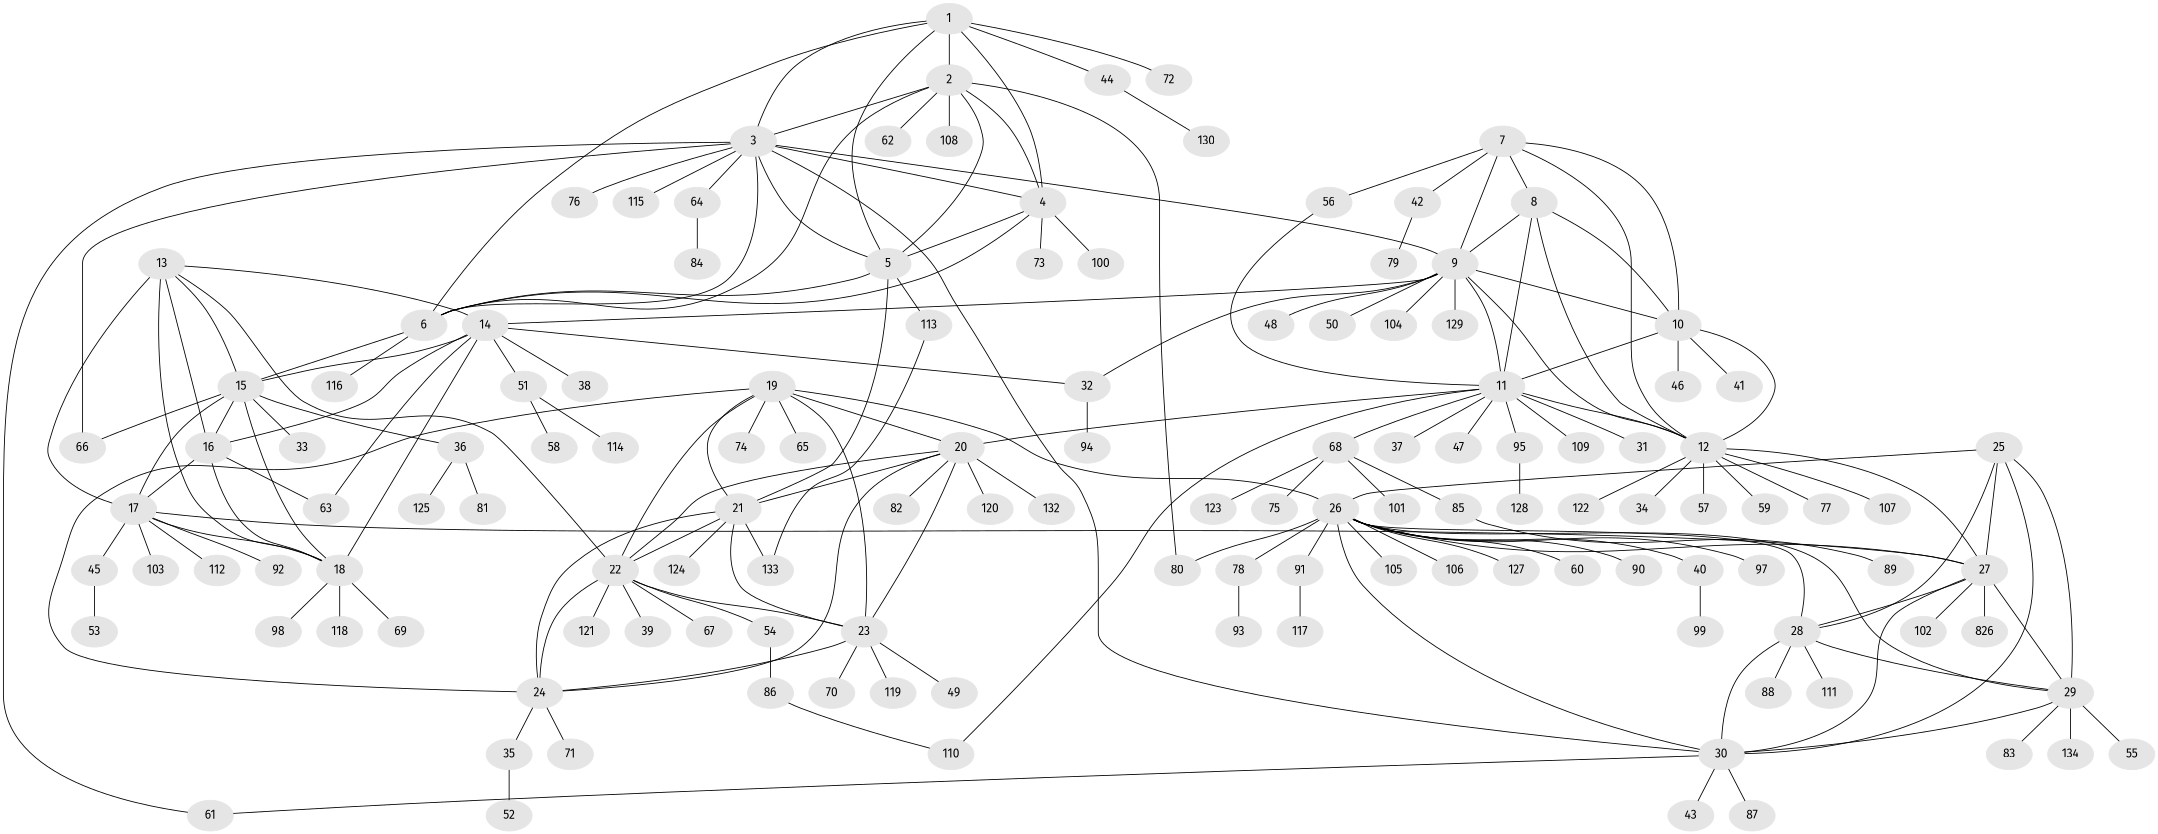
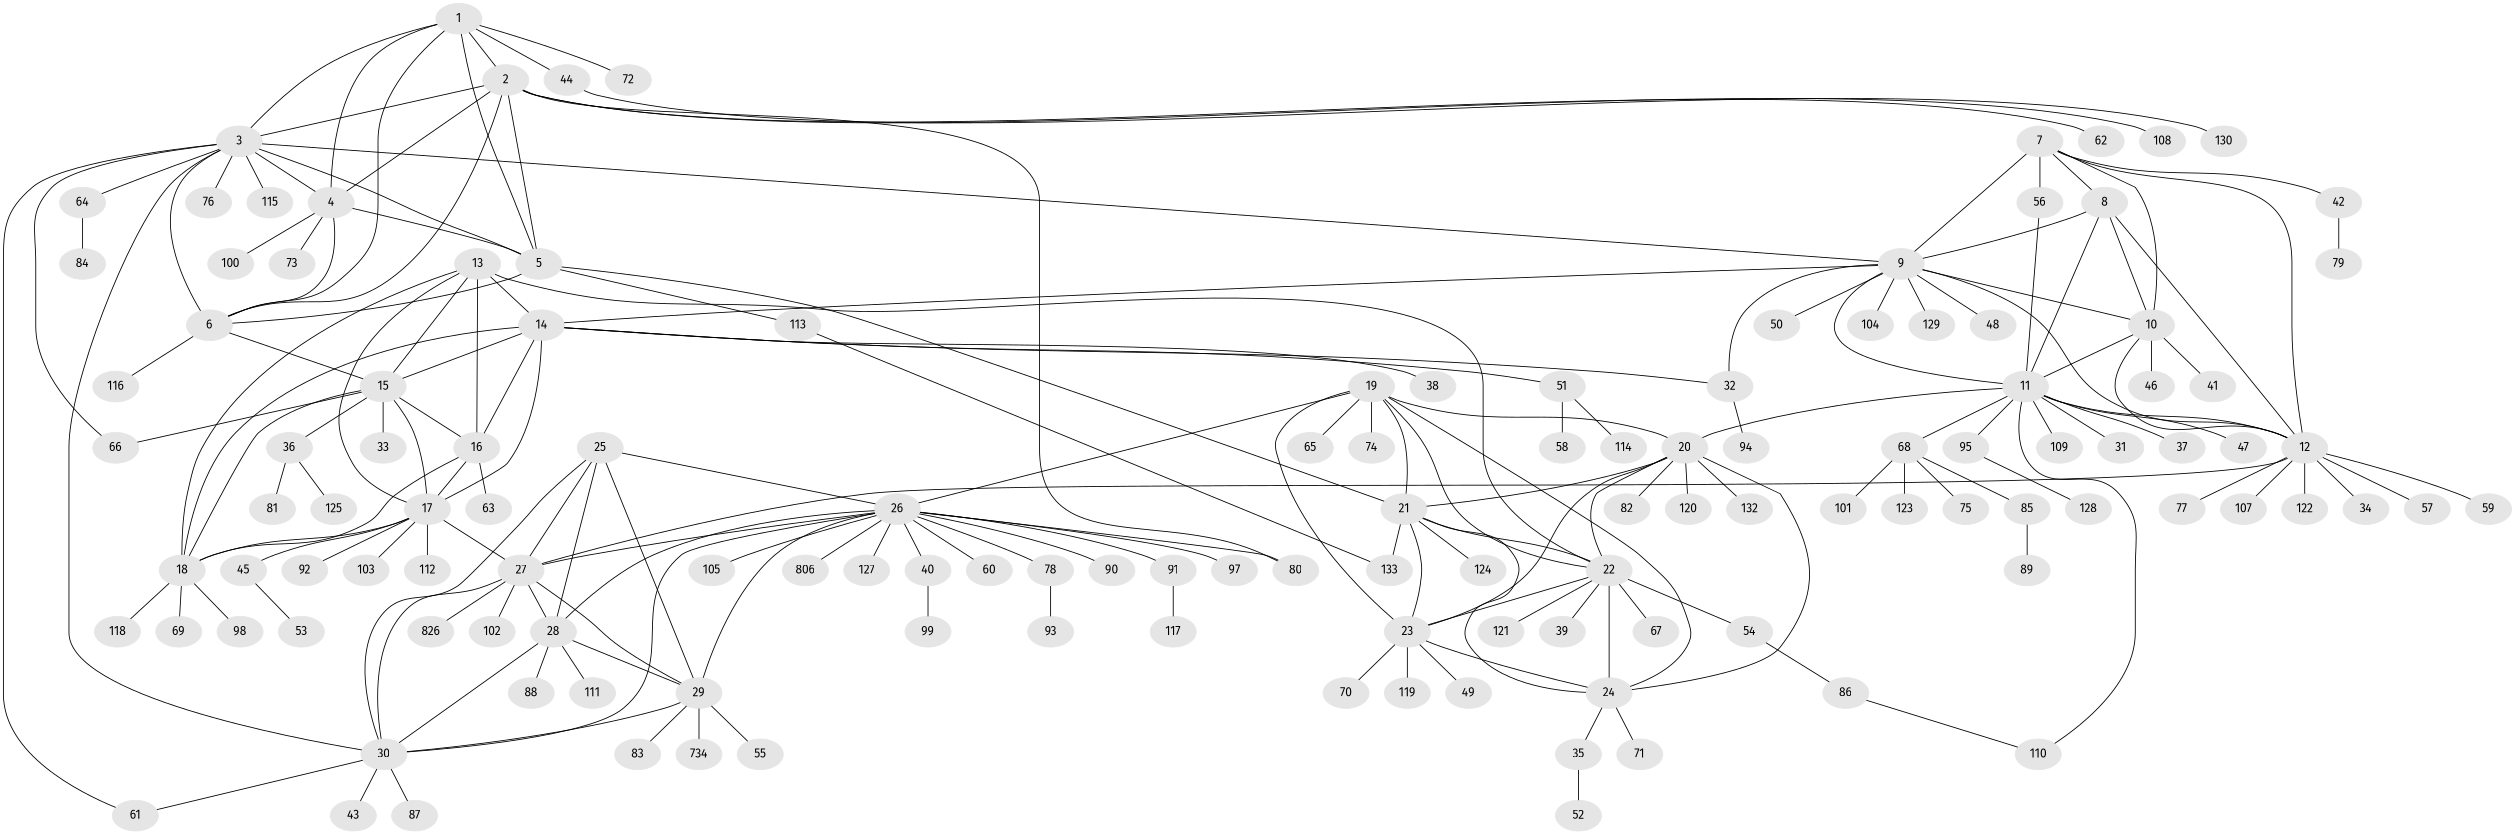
edge "14" -- "63": now "14" -- "17"
node "106": label "106" -> "806"
node "134": label "134" -> "734"
